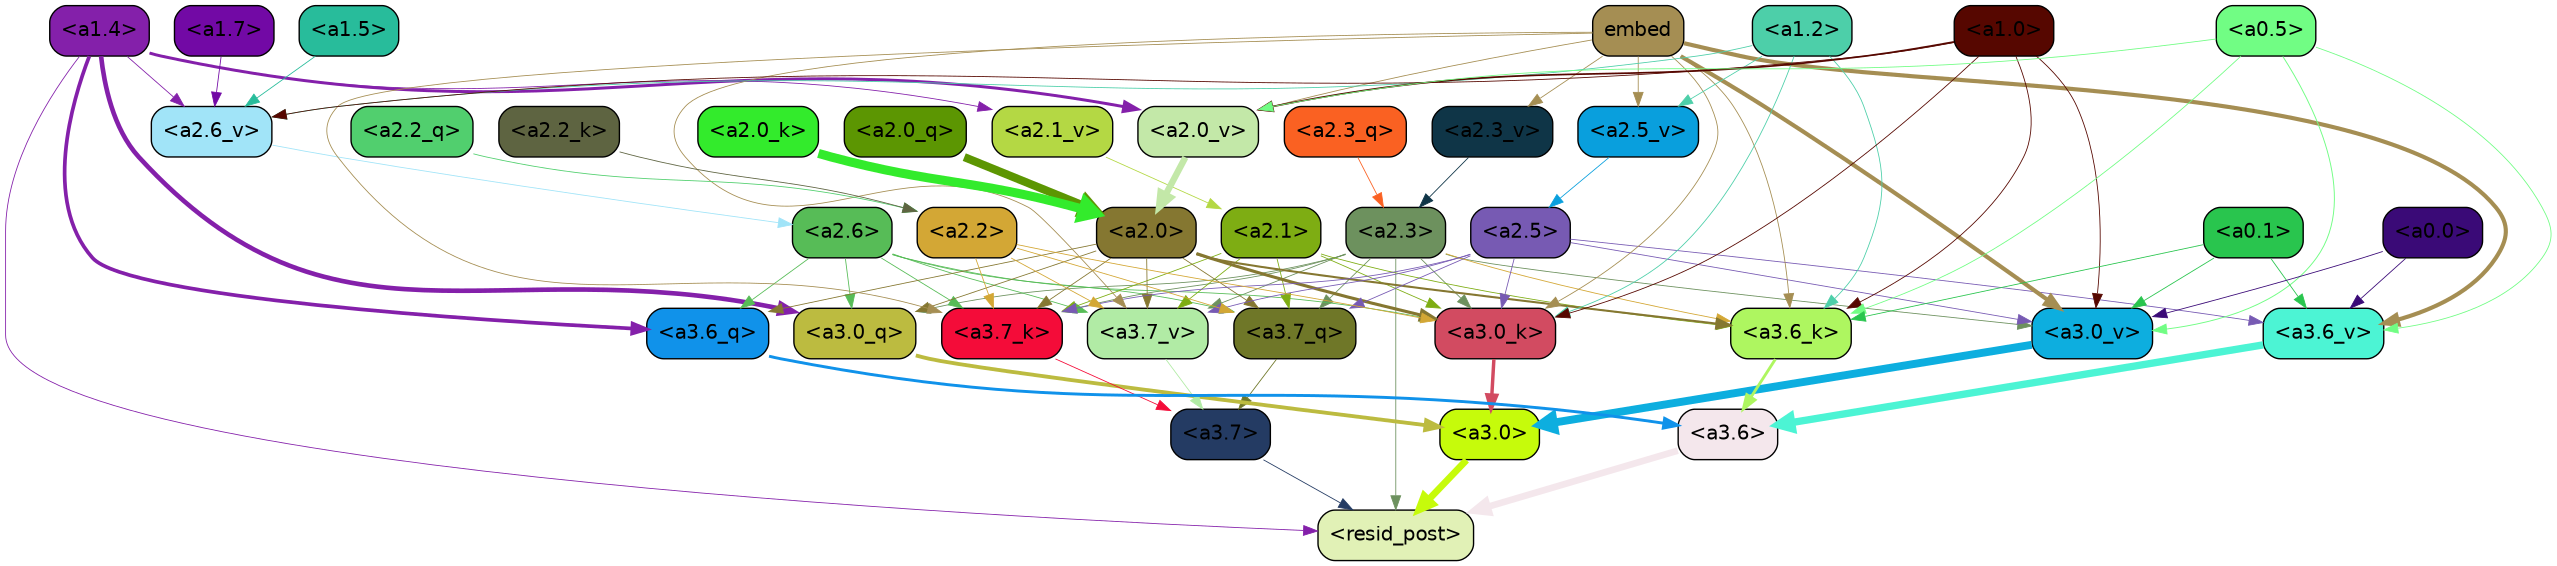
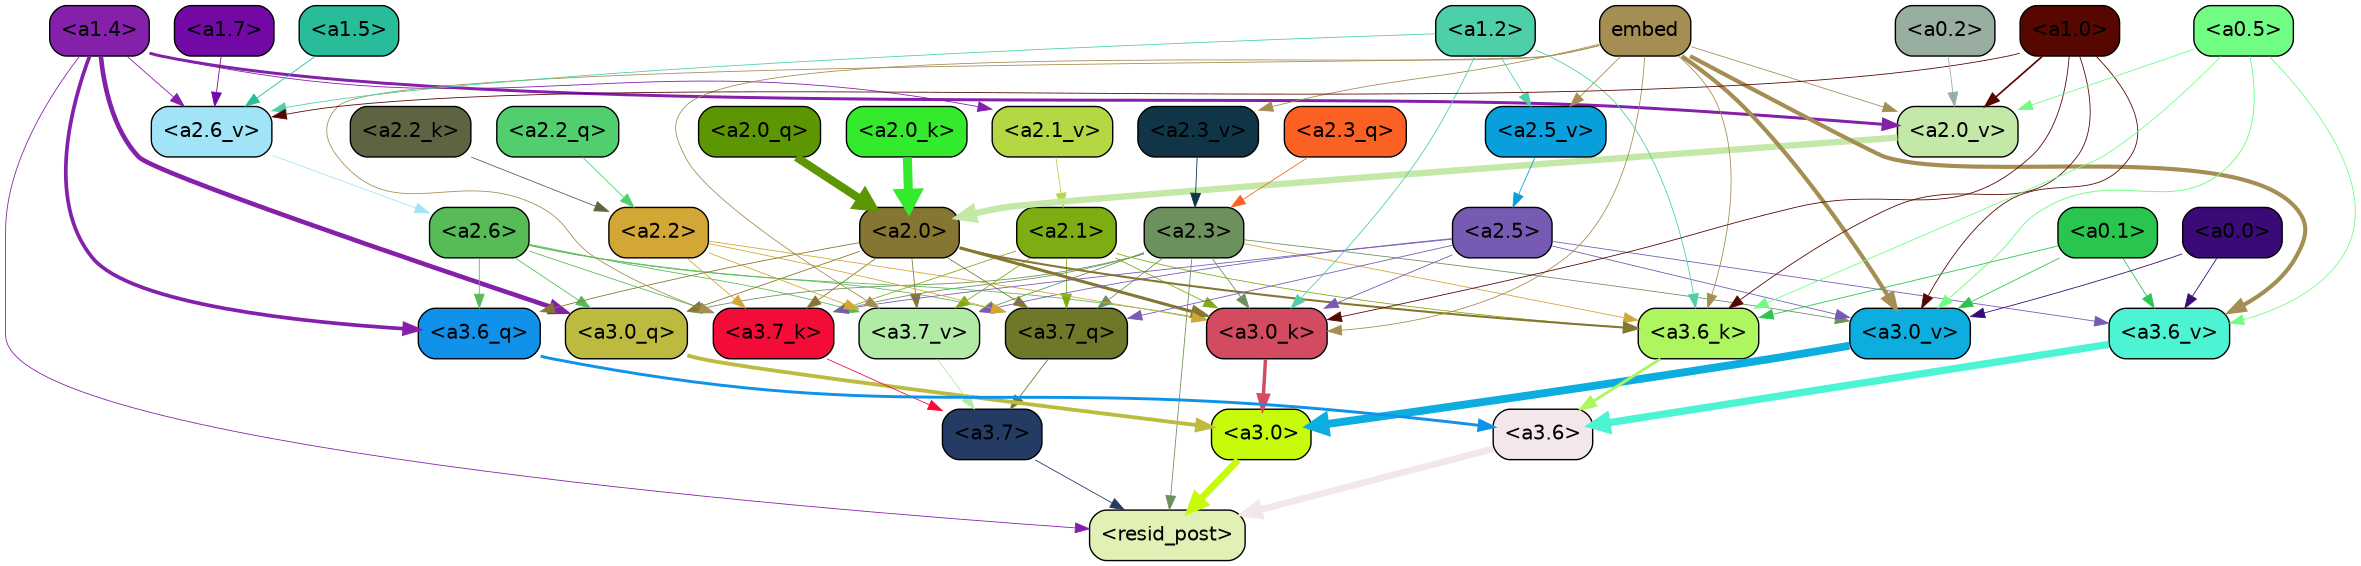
node "<a0.2>": added
